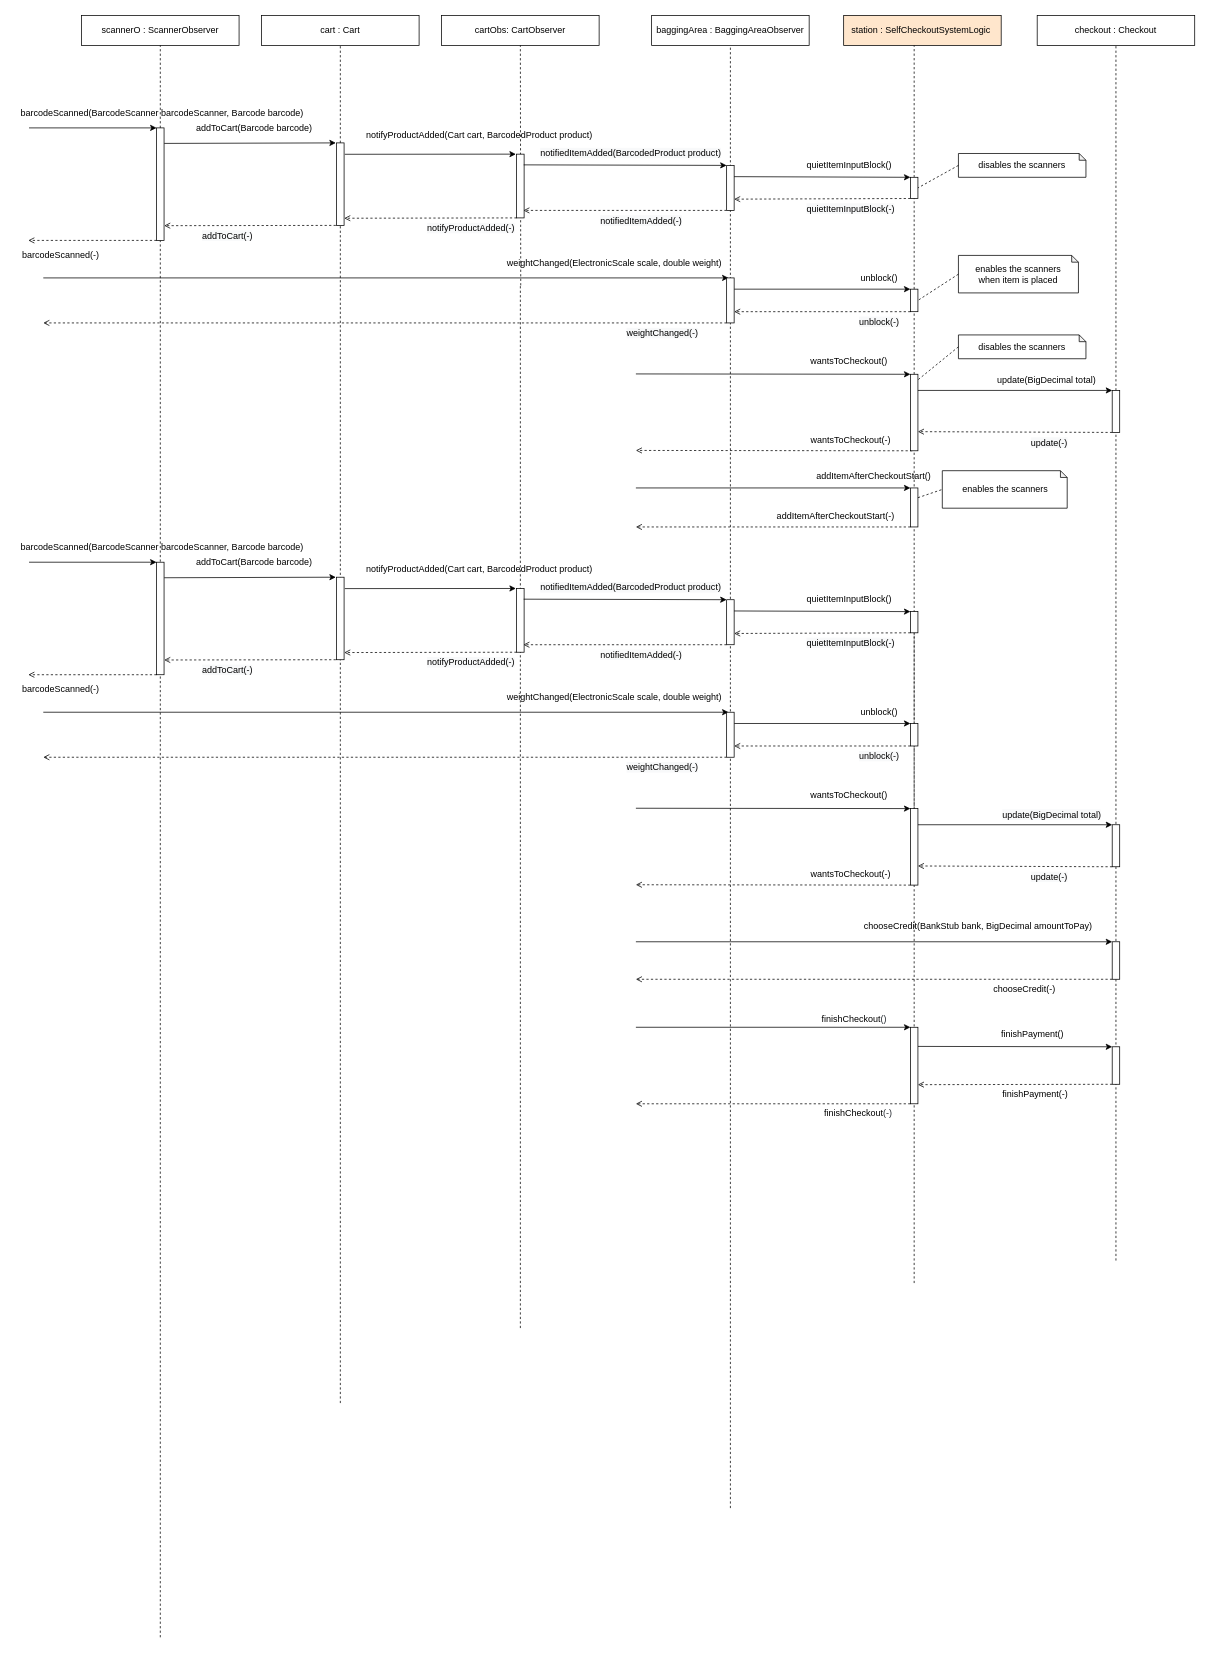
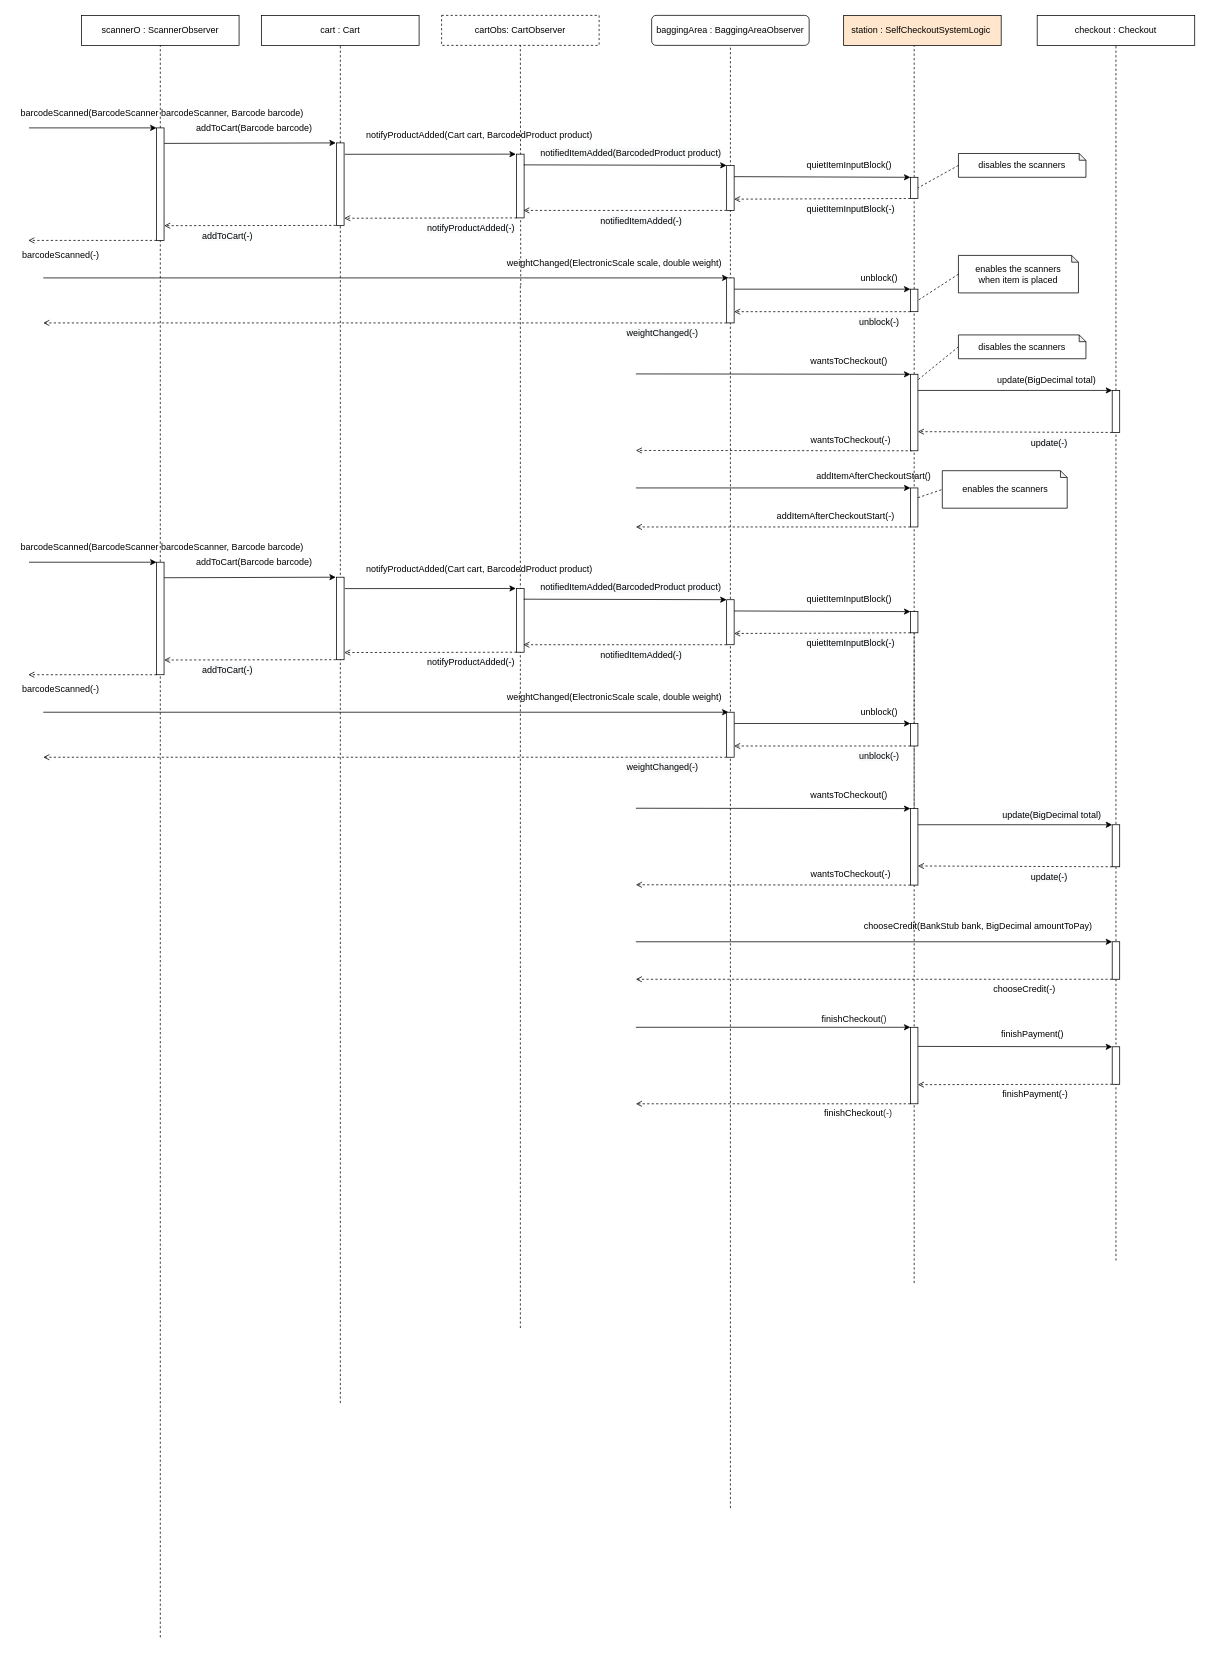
node "cartObs: CartObserver": style solid -> dashed
node "baggingArea : BaggingAreaObserver": shape rectangle -> rounded rectangle
